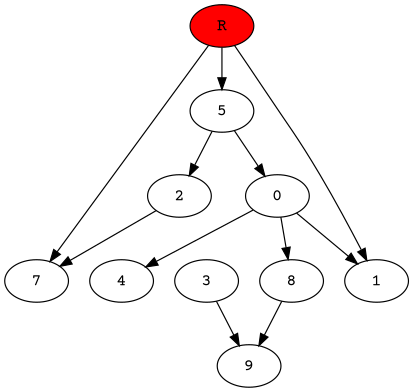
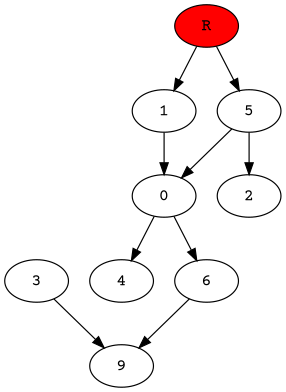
edge "0" -> "1": reversed
node "7": removed
node "8": label "8" -> "6"
